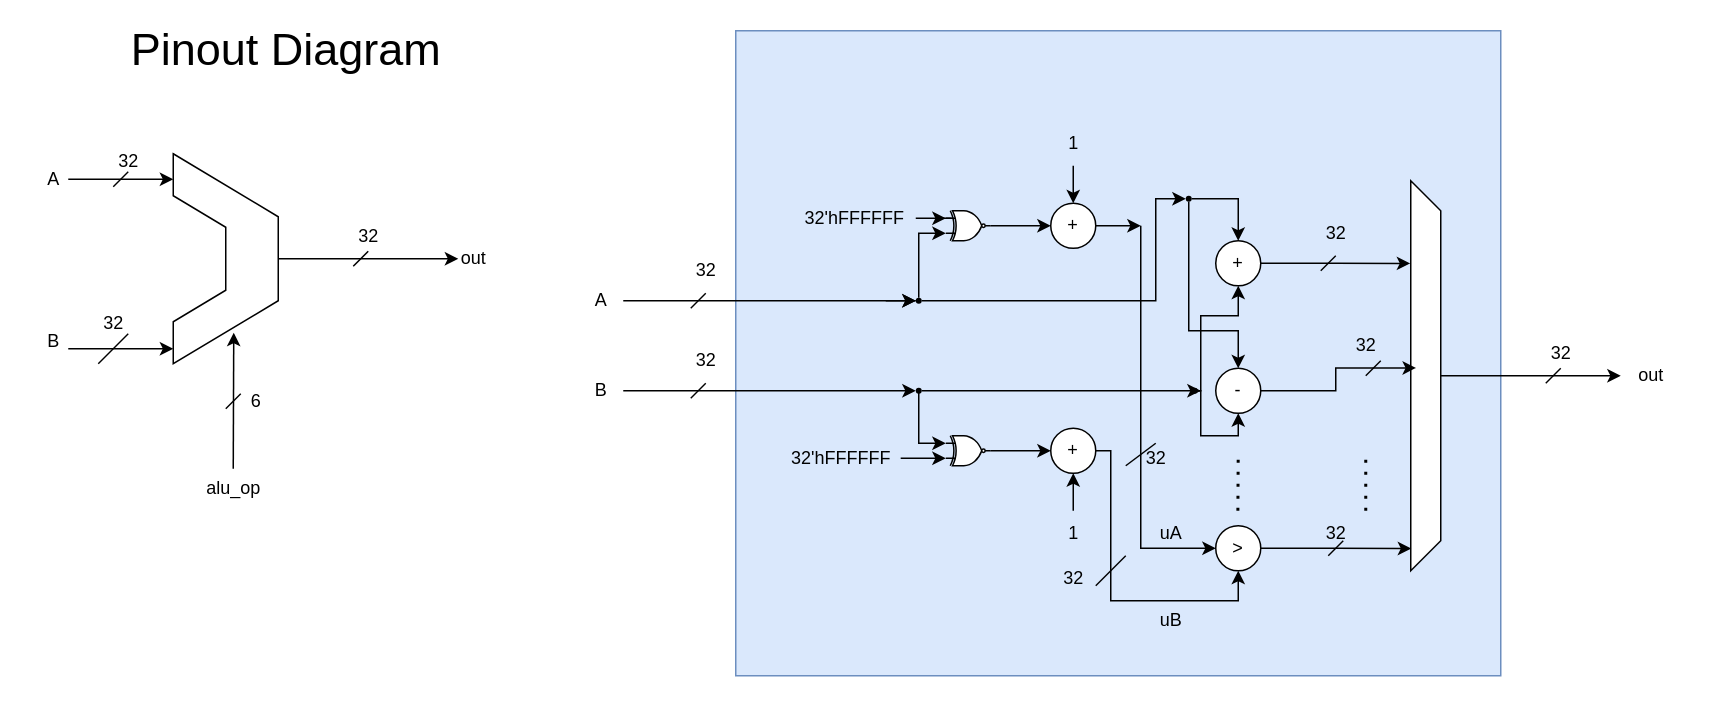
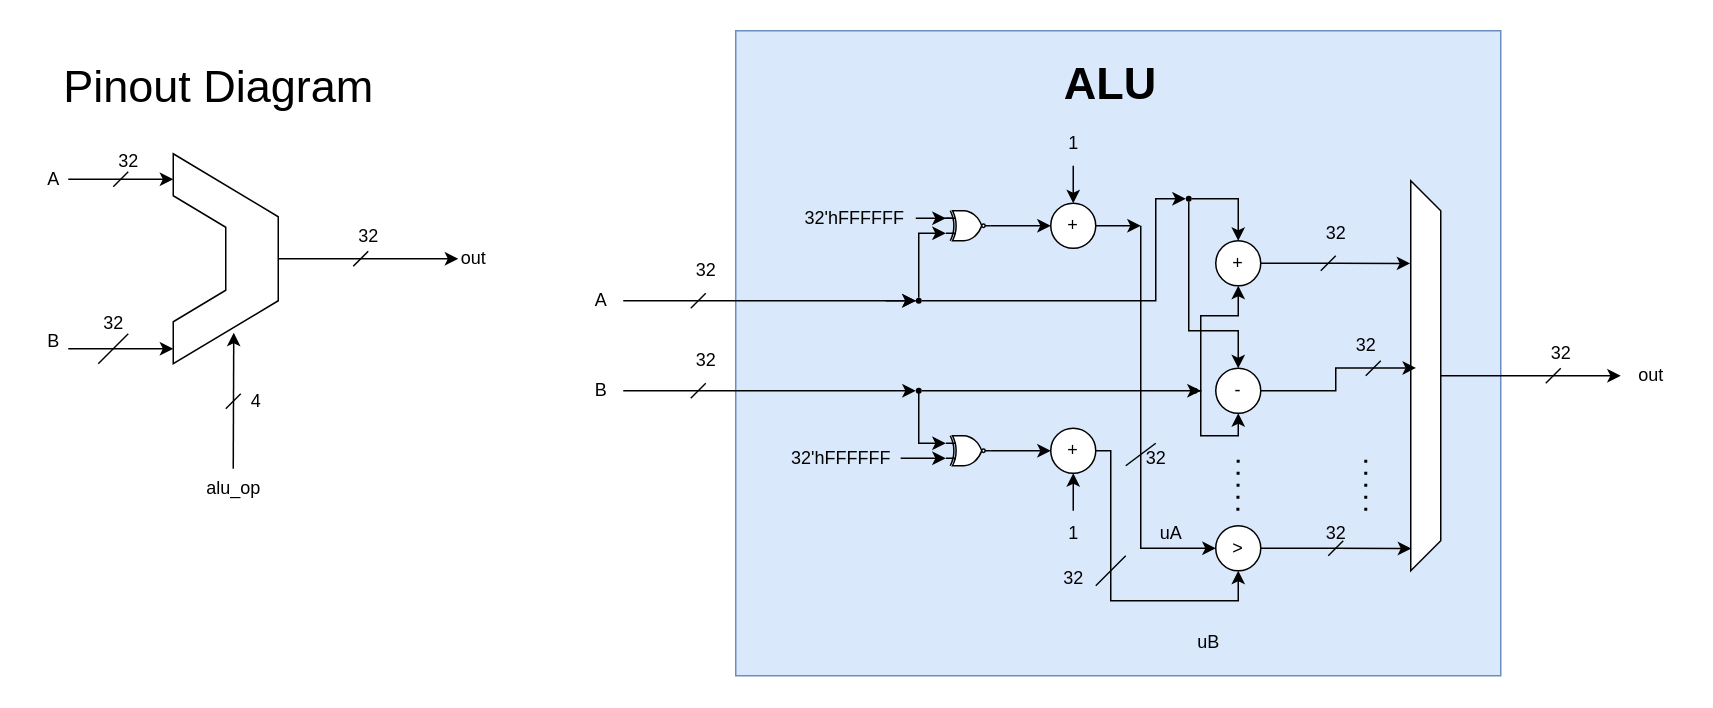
node "Pinout Diagram": moved (286, 49) -> (218, 86)
node "ALU": added
node "6": label "6" -> "4"
node "uB": moved (1171, 620) -> (1208, 643)
